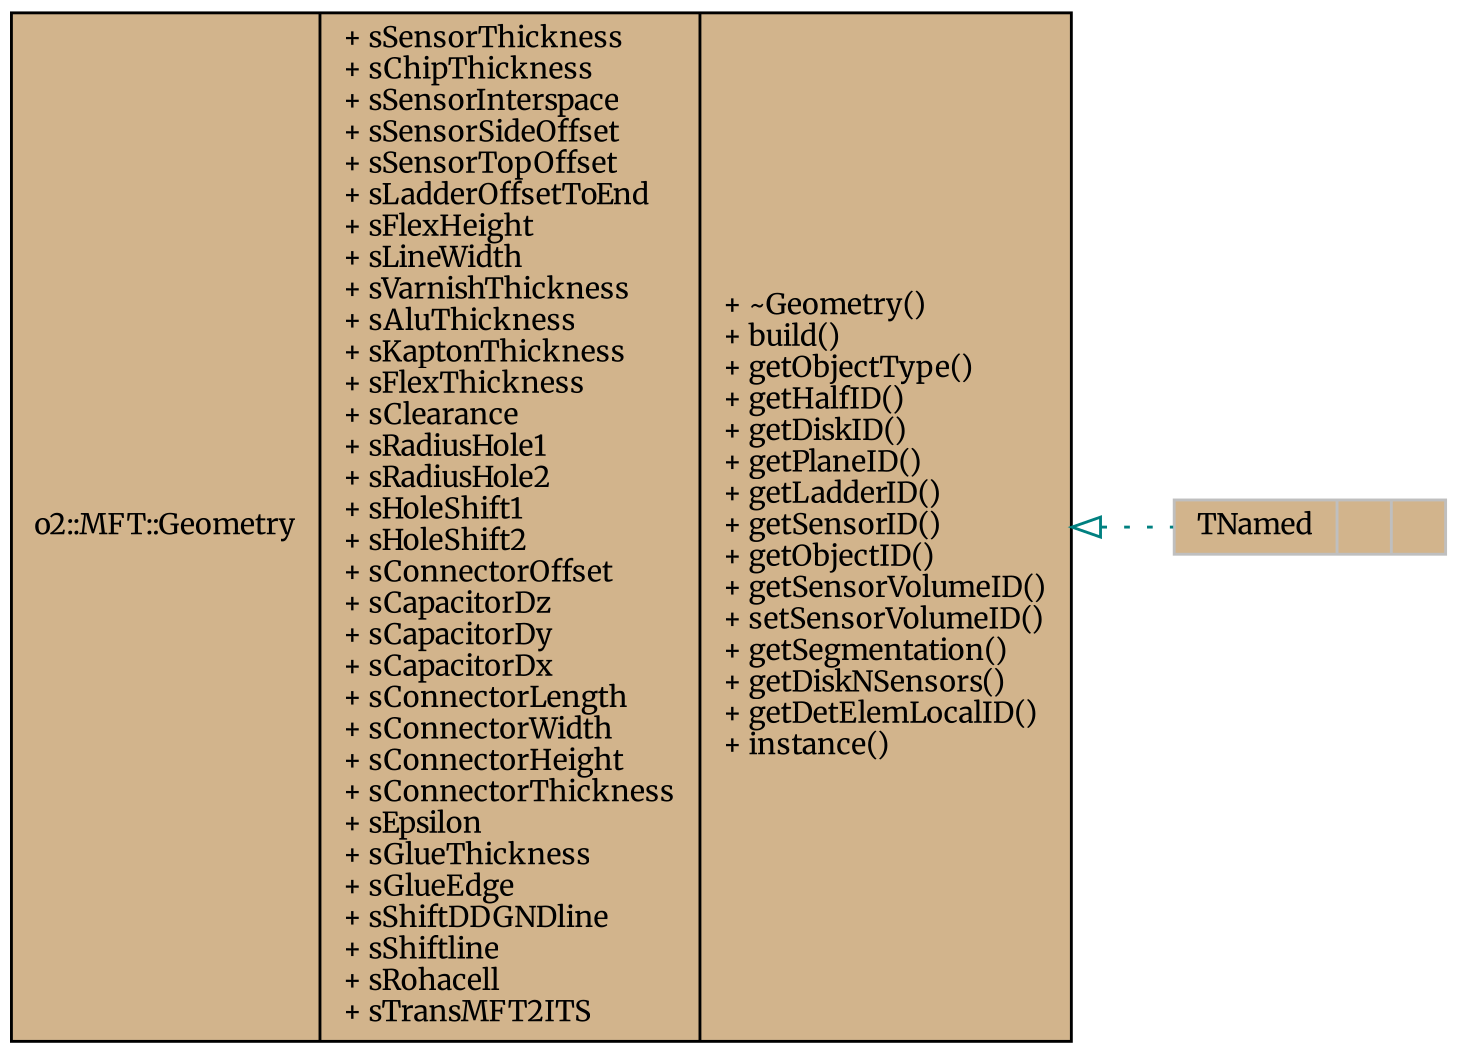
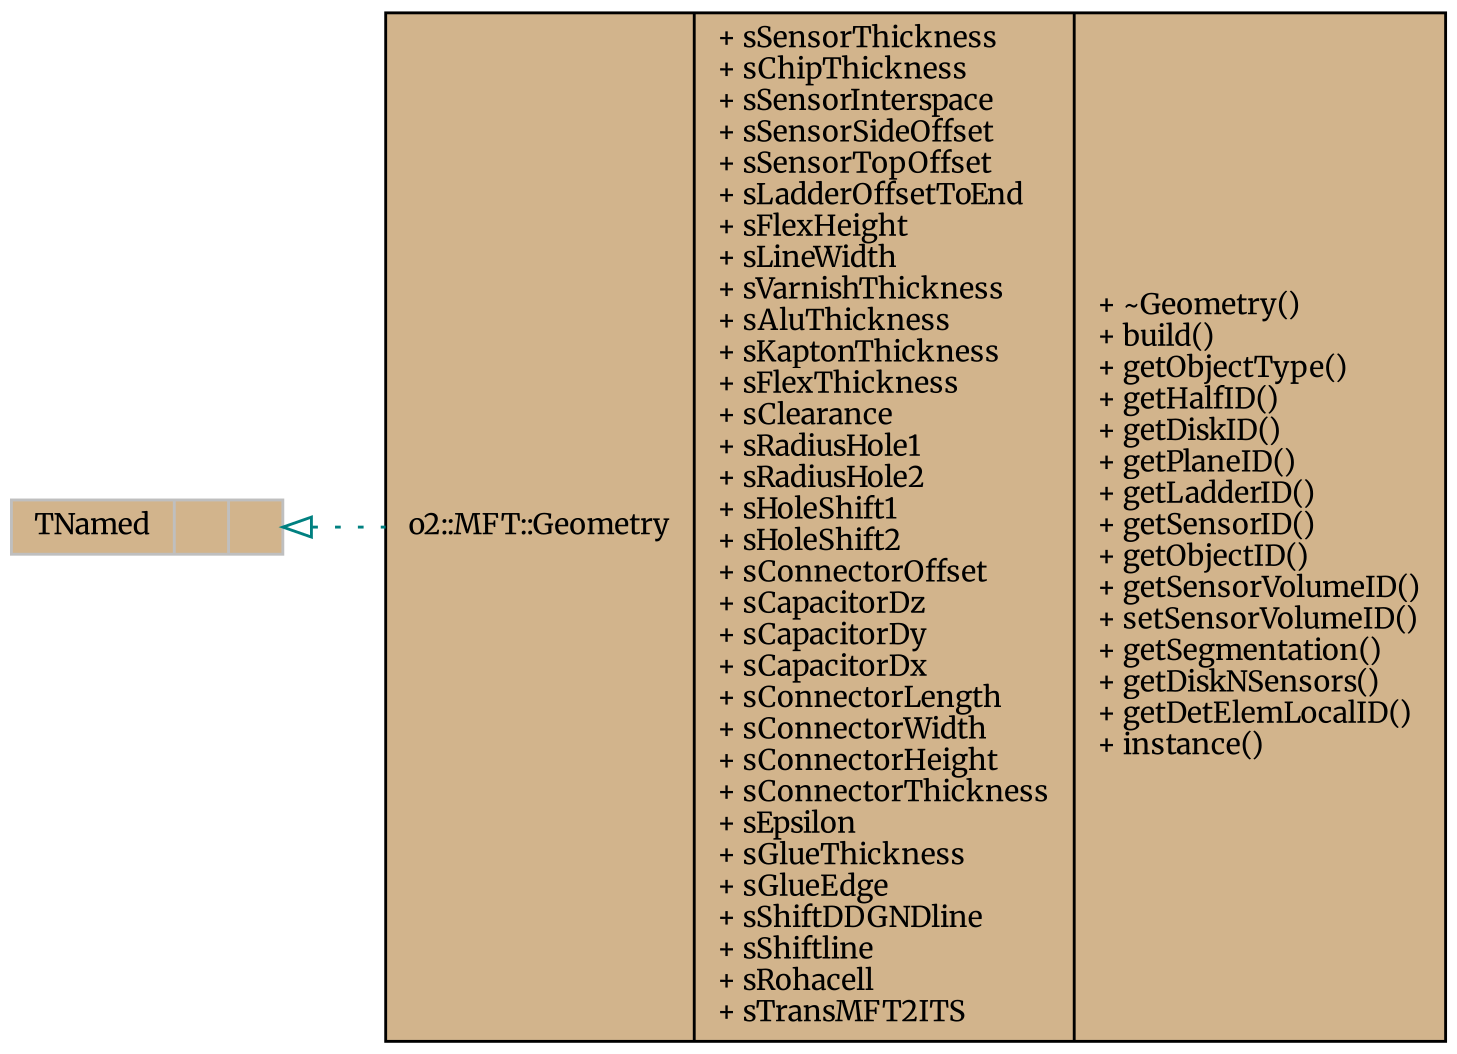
edge "TNamed" -> "o2::MFT::Geometry": reversed
